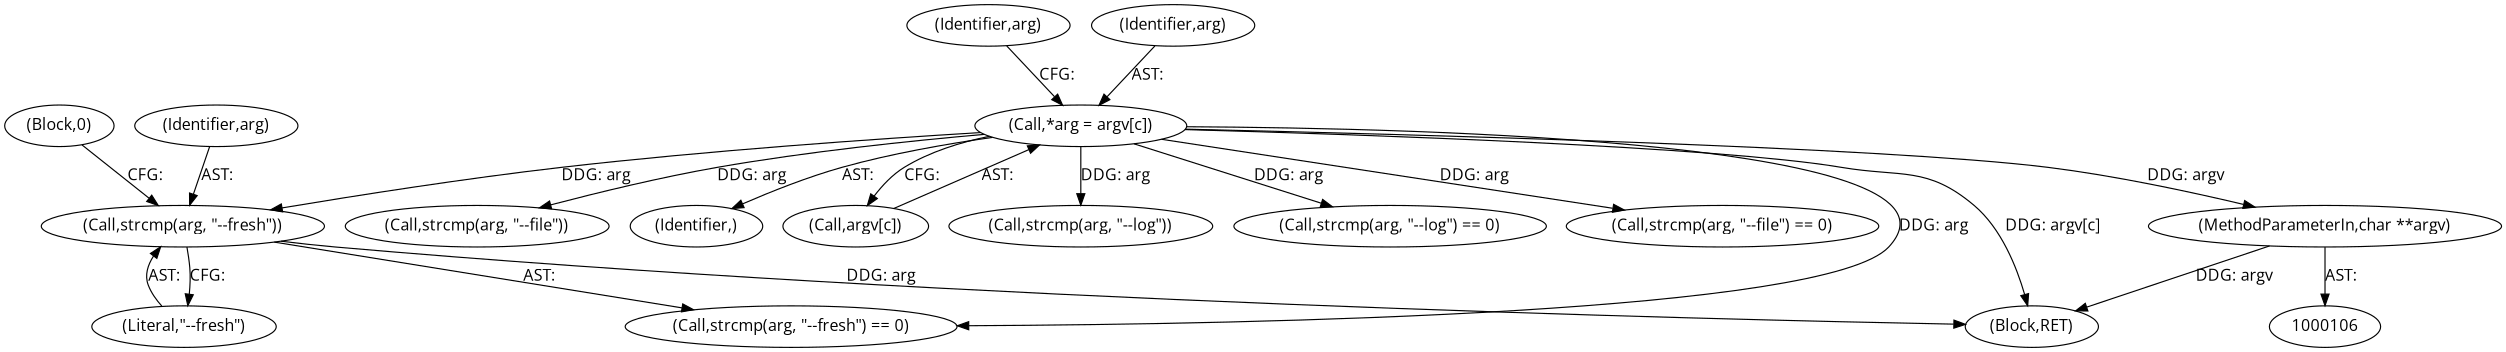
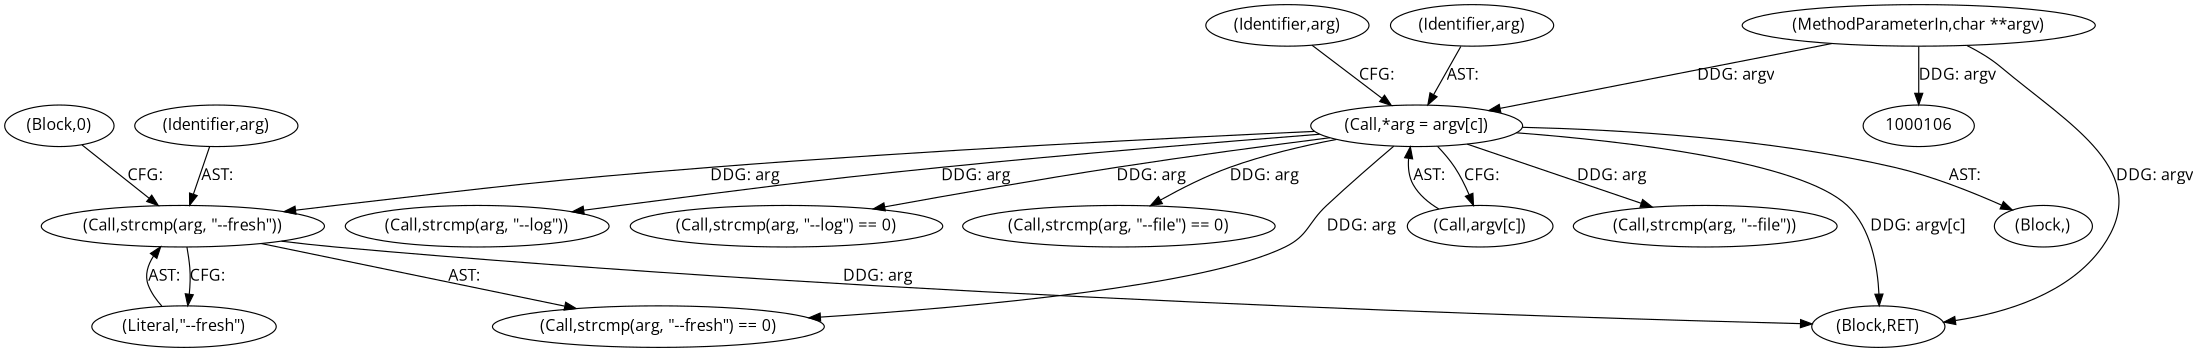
edge "(Call,*arg = argv[c])" -> "(MethodParameterIn,char **argv)": reversed
node "(Identifier,)": label "(Identifier,)" -> "(Block,)"
edge "(MethodParameterIn,char **argv)" -> "1000106": label "AST: " -> "DDG: argv"
